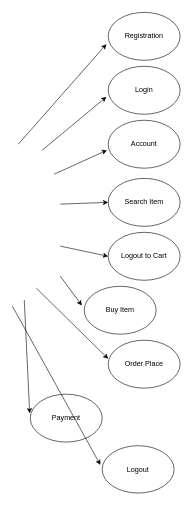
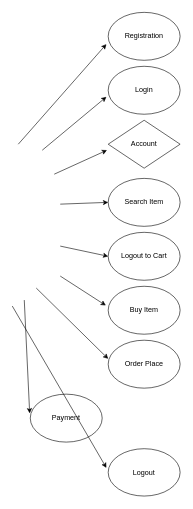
node "Account": shape ellipse -> diamond
node "Buy Item": moved (120, 311) -> (144, 311)
node "Logout": moved (138, 470) -> (144, 473)
